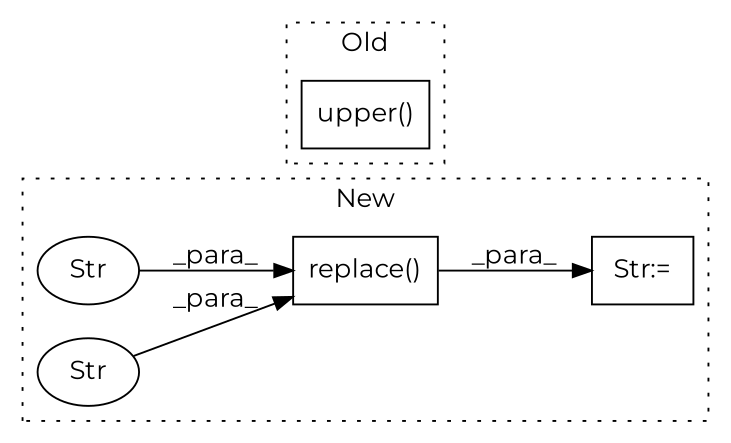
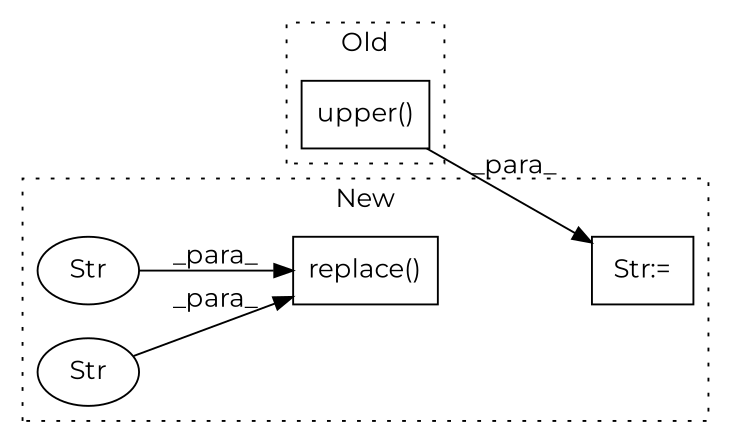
edge "replace()" -> "Str:=": now "upper()" -> "Str:="
